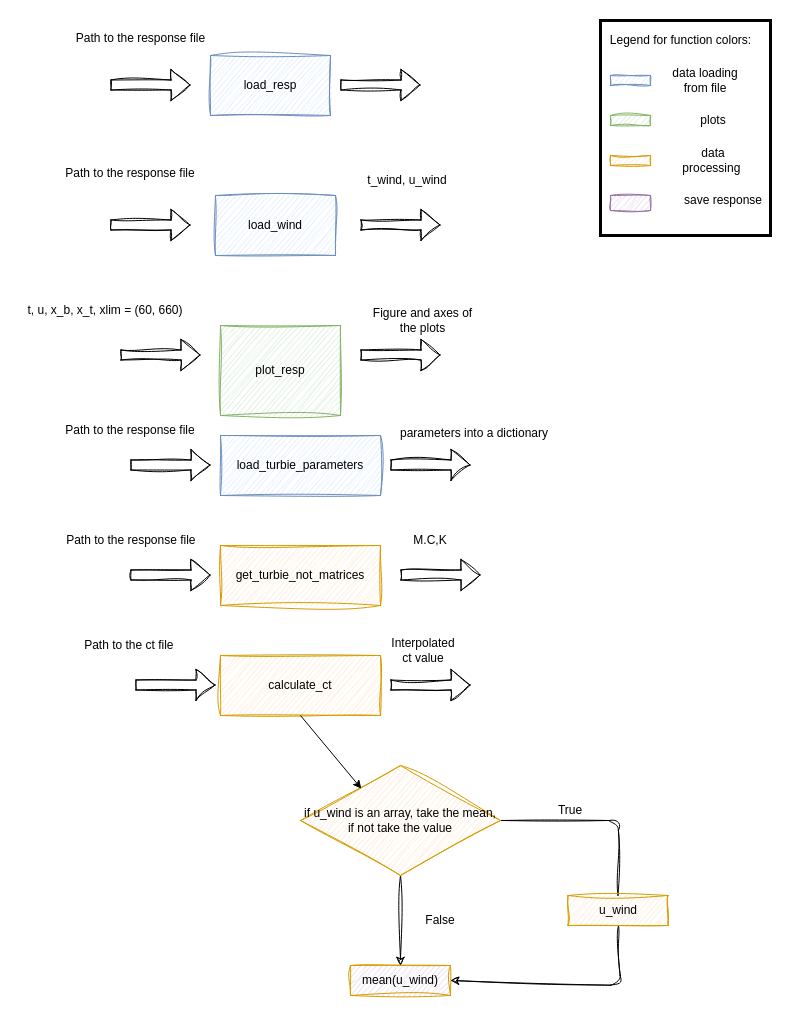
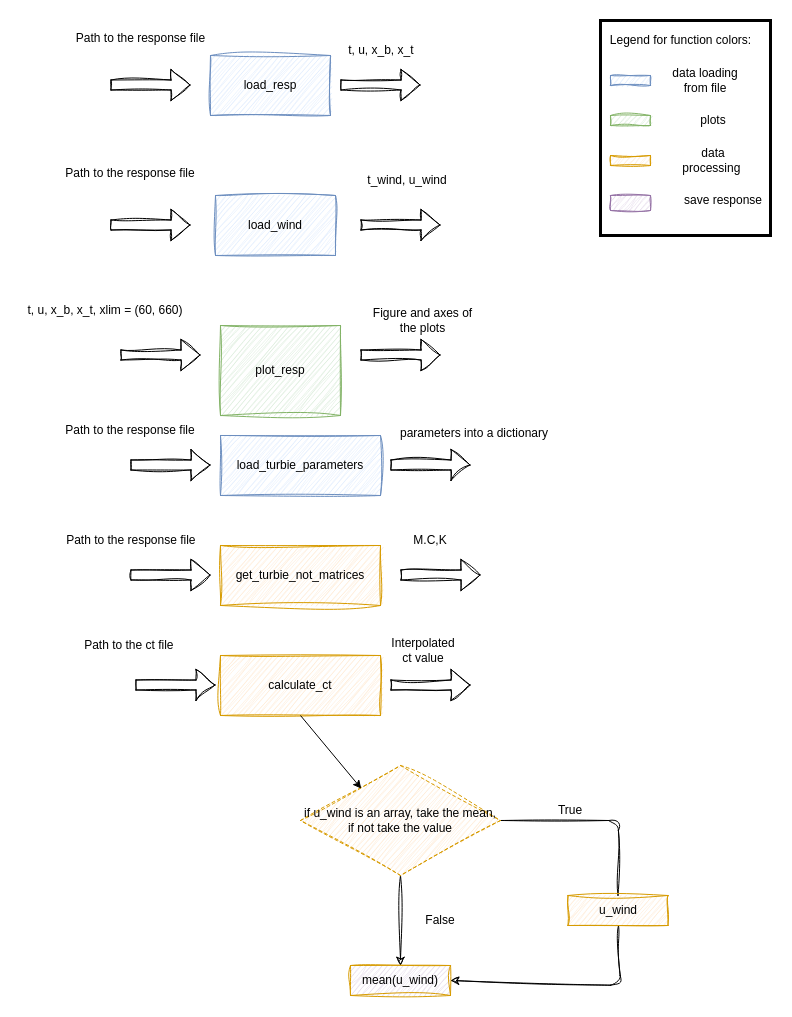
node "t, u, x_b, x_t": added
node "if u_wind is an array, take the mean, if not take the value": style solid -> dashed
